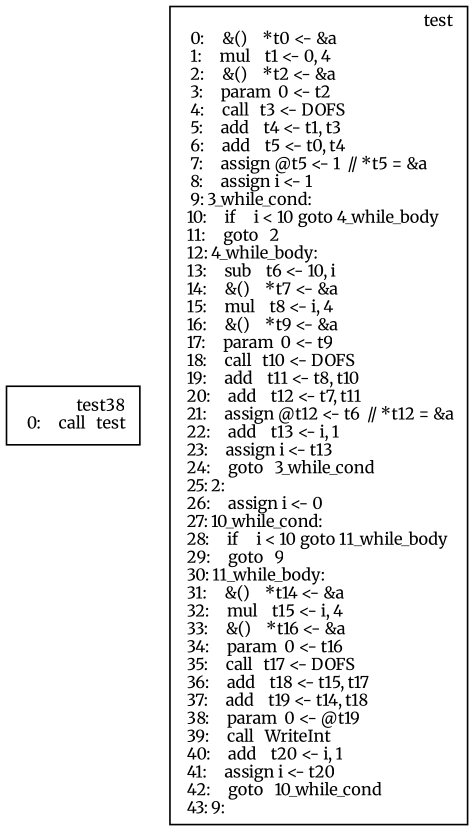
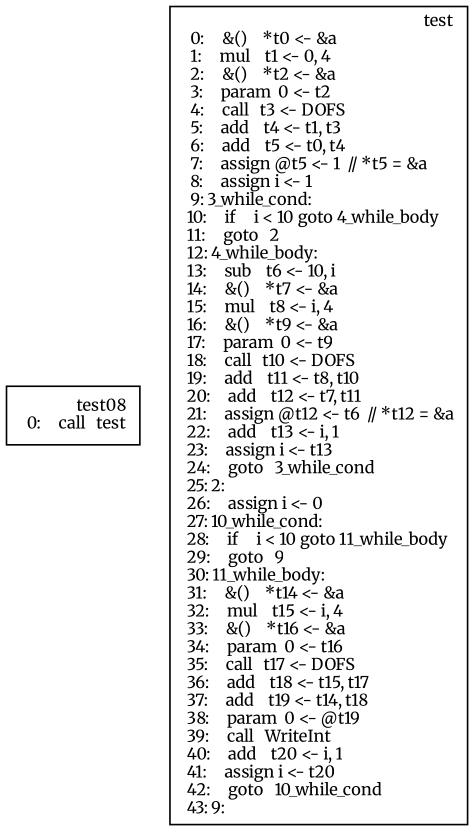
node "test38 0:     call   test": label "test38 0:     call   test" -> "test08 0:     call   test"
